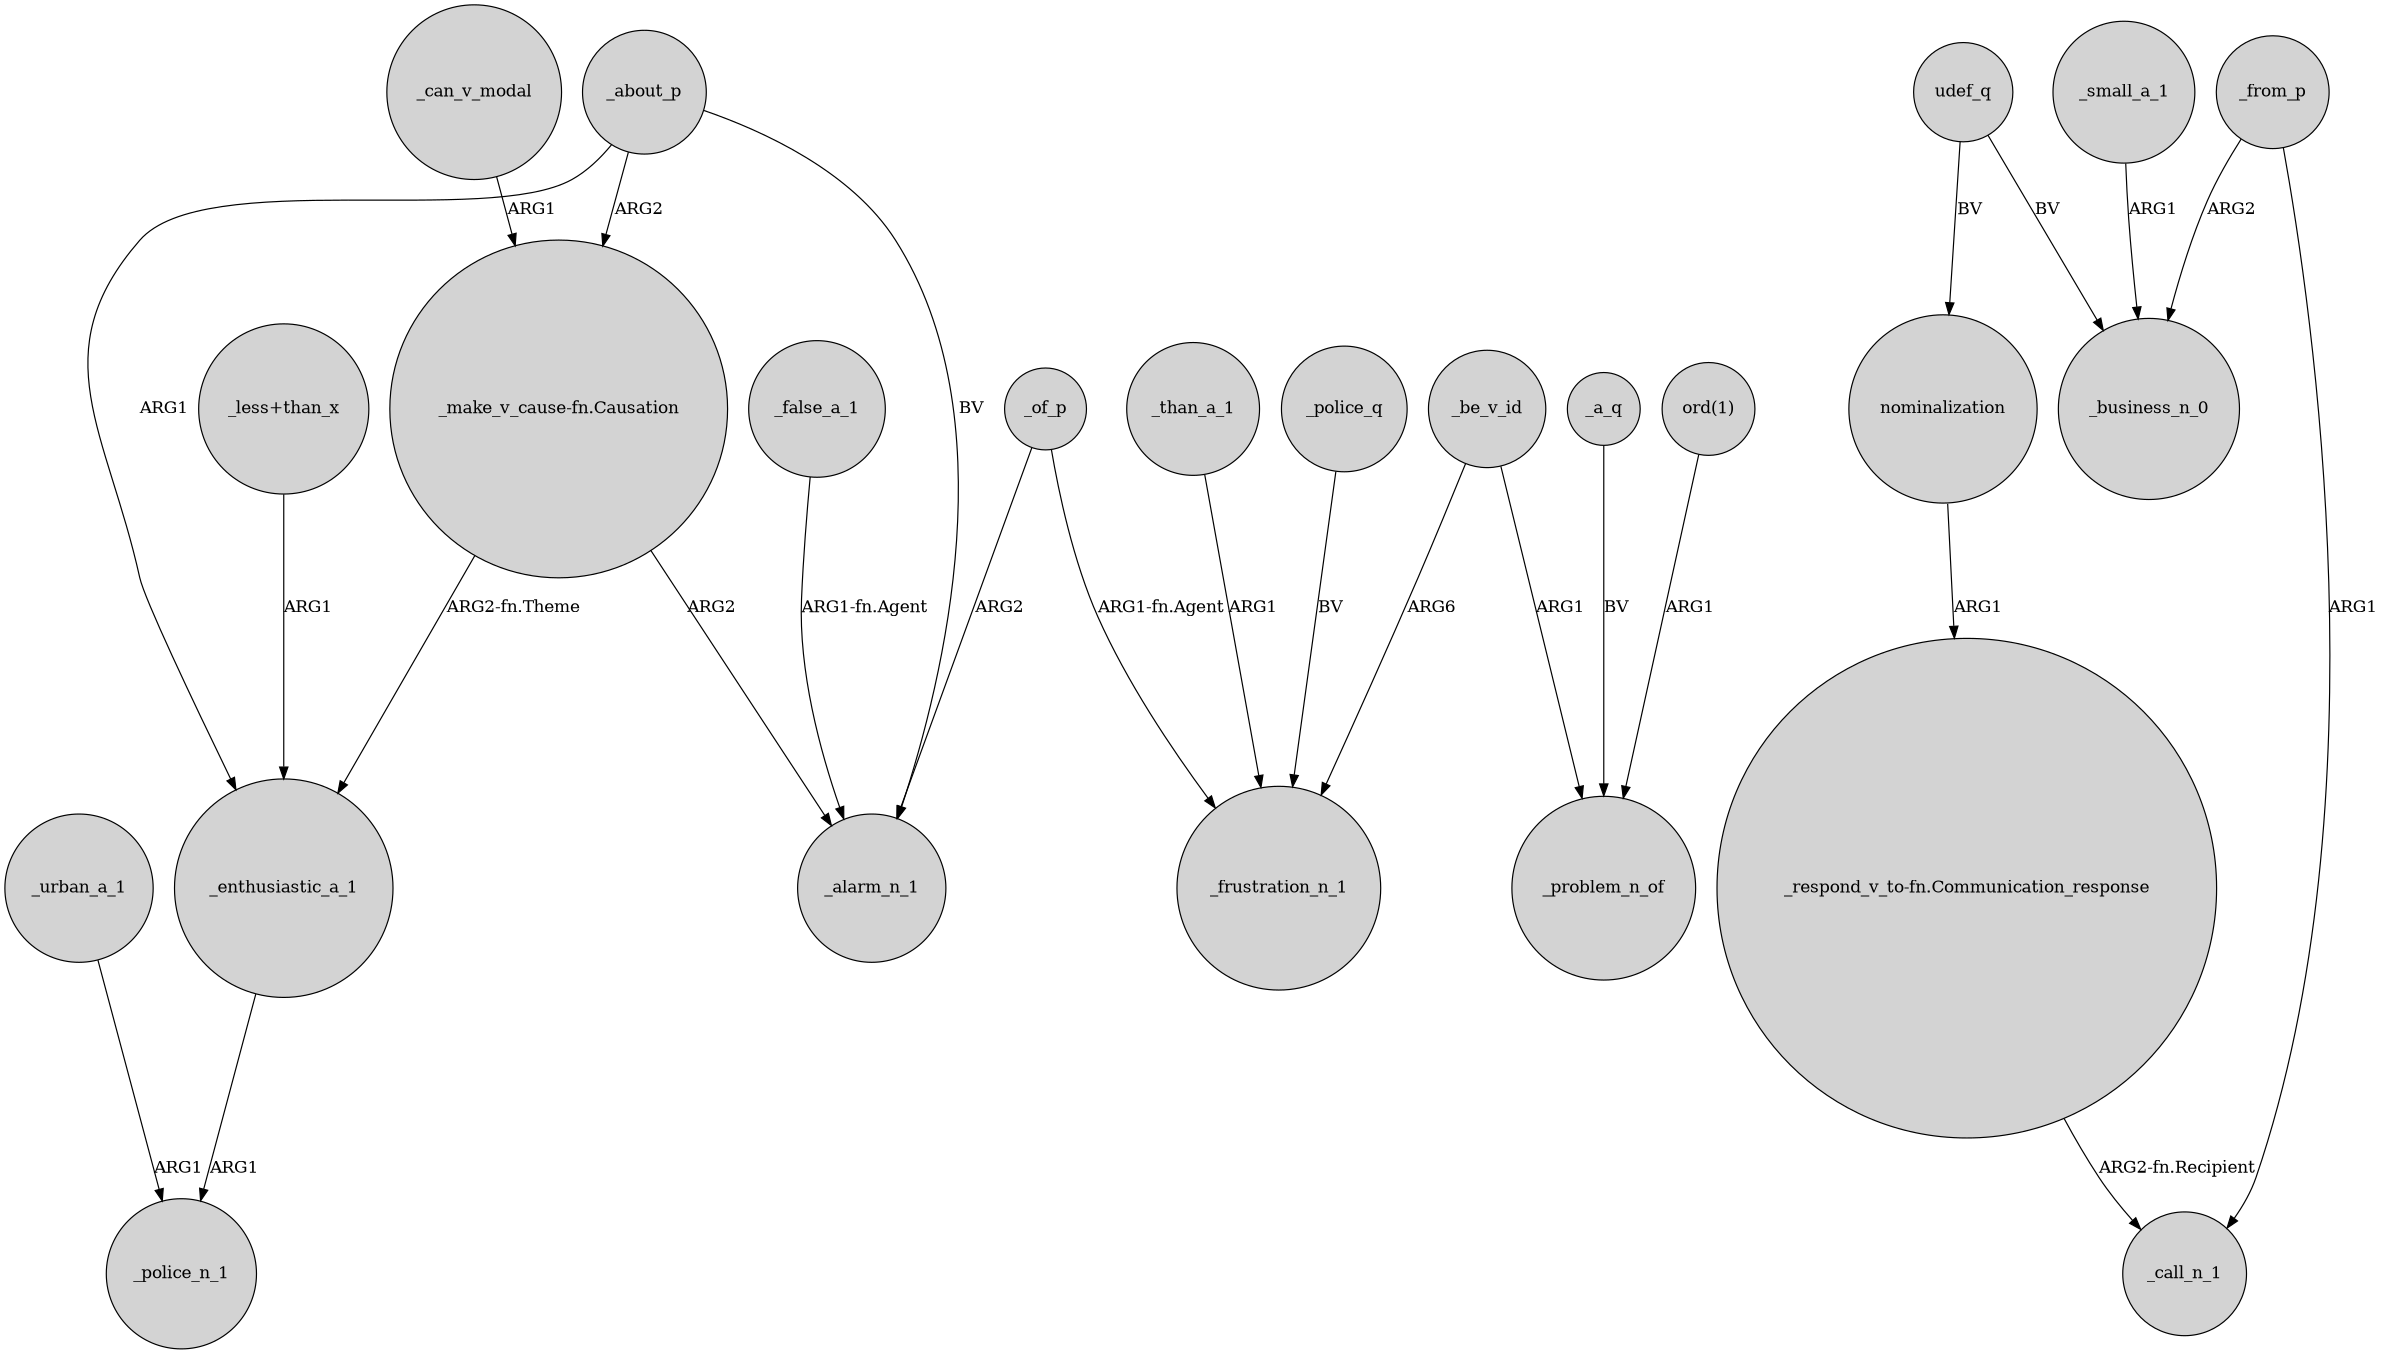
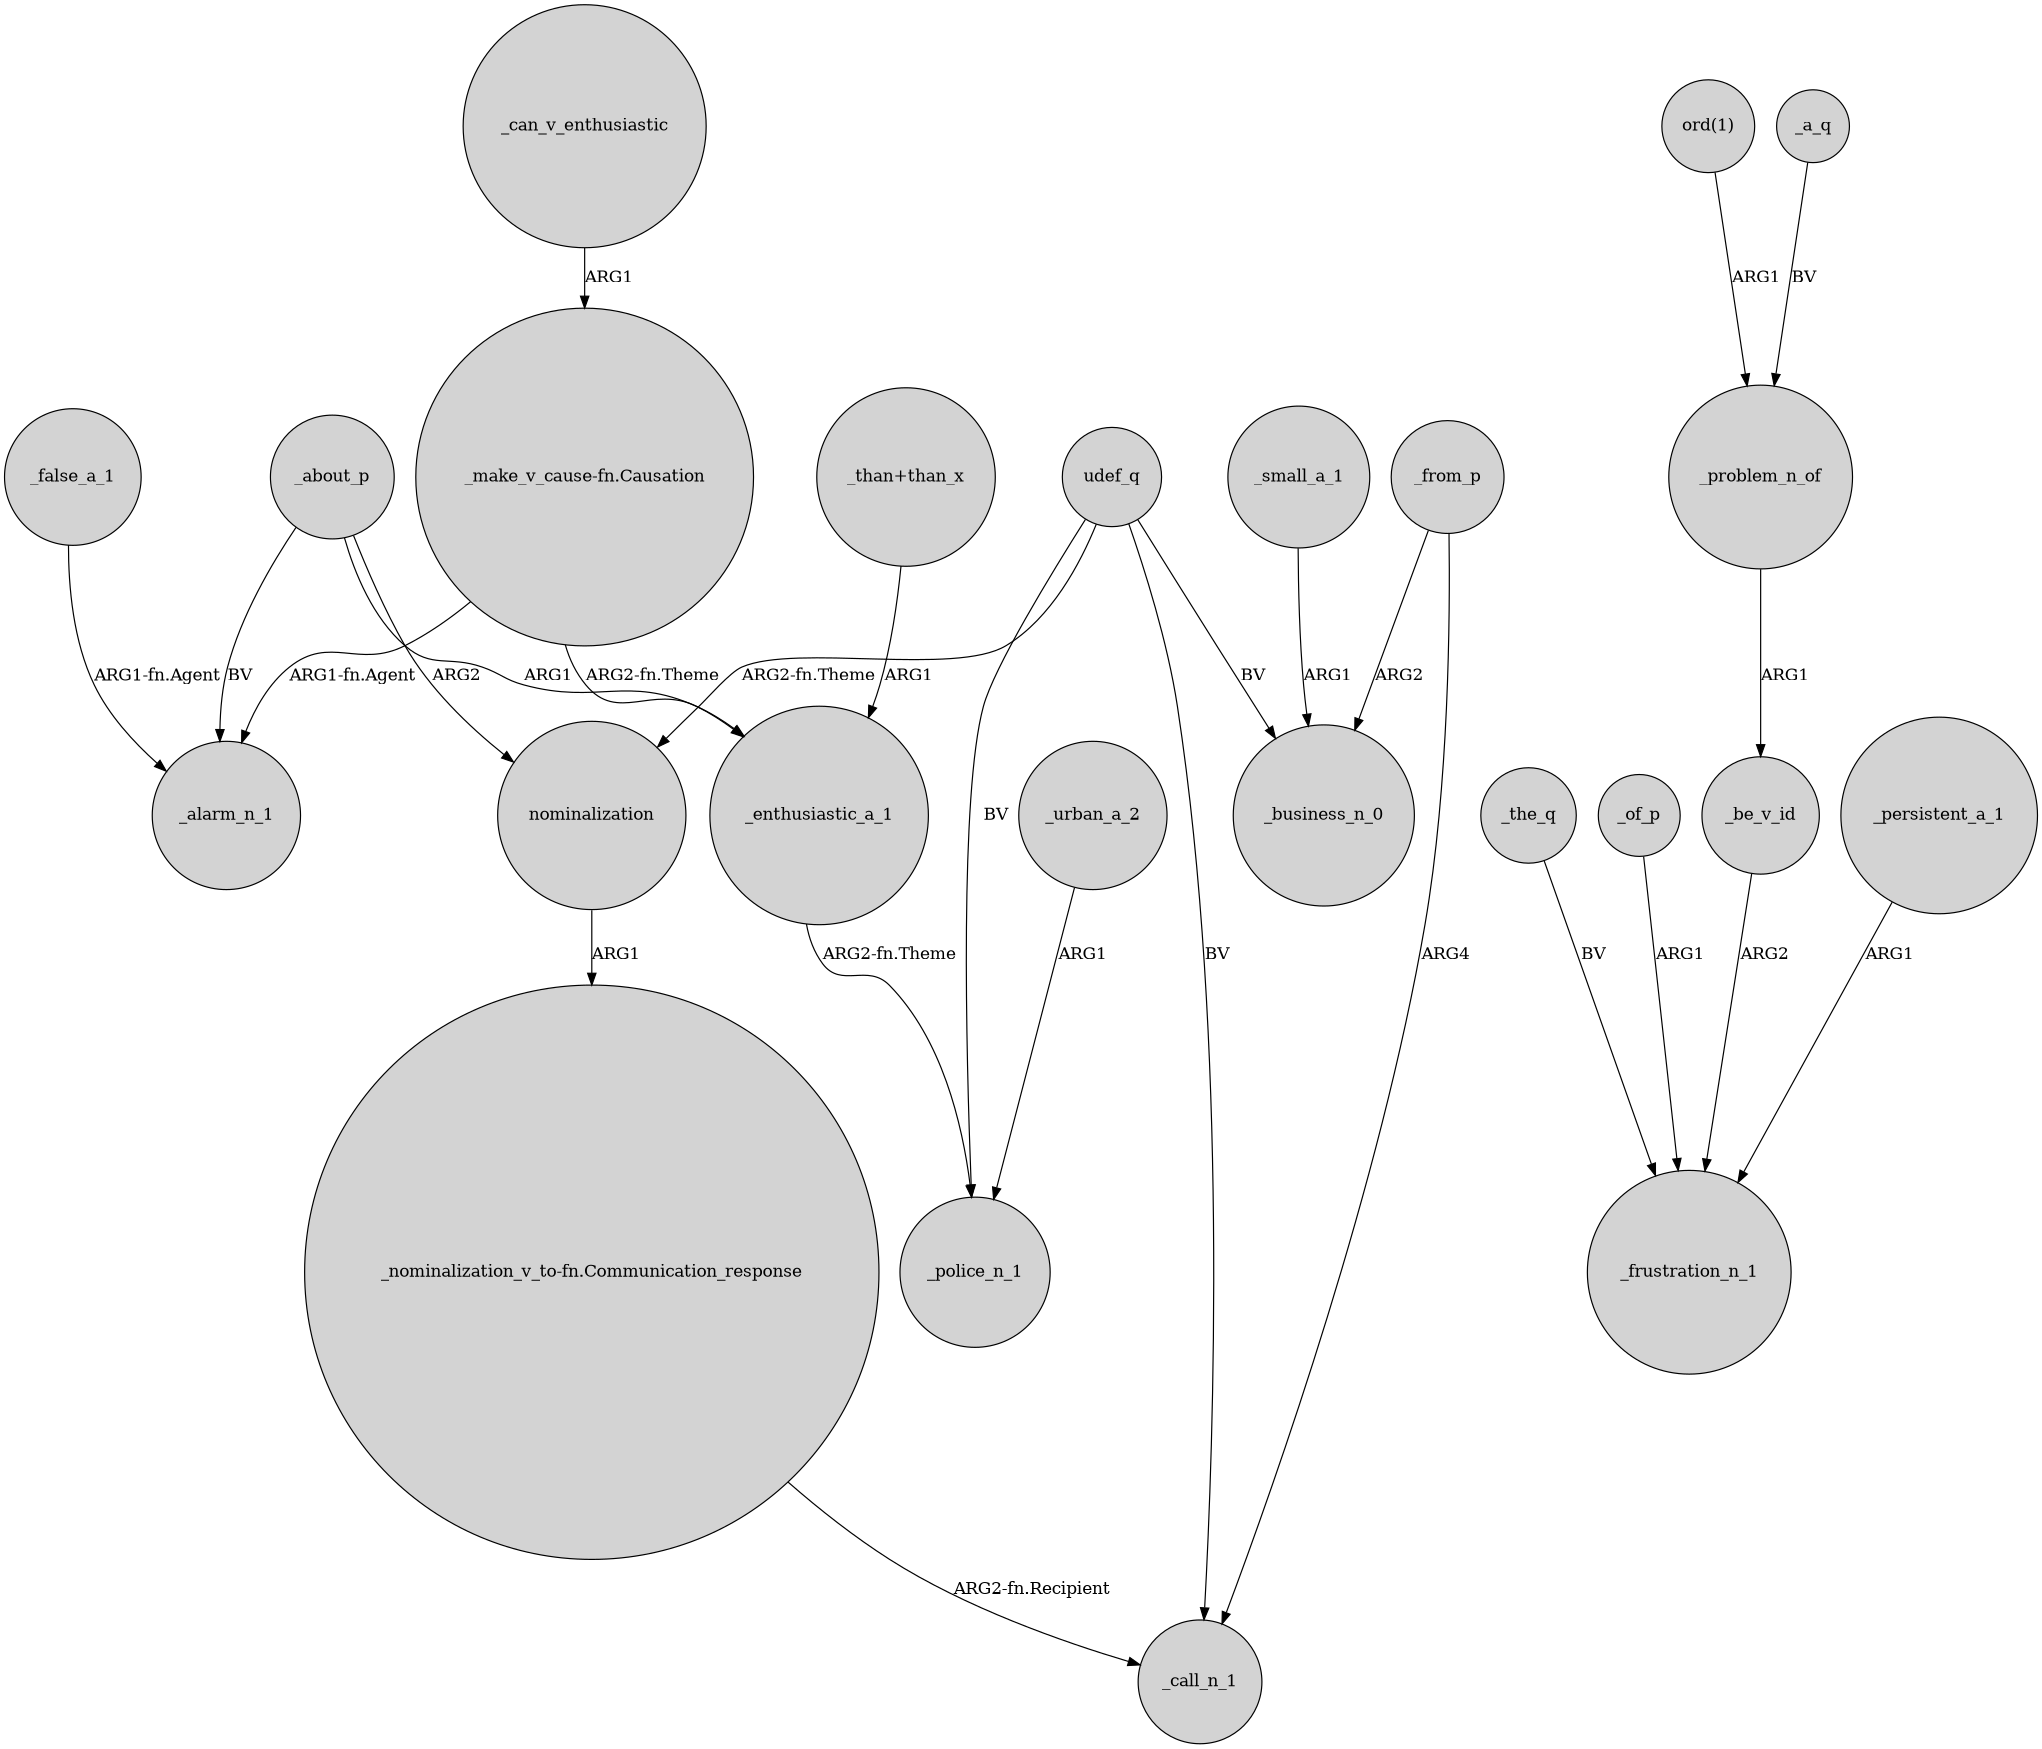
node "_can_v_modal": label "_can_v_modal" -> "_can_v_enthusiastic"
edge "_about_p" -> "_make_v_cause-fn.Causation": now "_about_p" -> "nominalization"
edge "udef_q" -> "nominalization": label "BV" -> "ARG2-fn.Theme"
node "_less+than_x": label "_less+than_x" -> "_than+than_x"
node "_than_a_1": label "_than_a_1" -> "_persistent_a_1"
node "_police_q": label "_police_q" -> "_the_q"
edge "_make_v_cause-fn.Causation" -> "_alarm_n_1": label "ARG2" -> "ARG1-fn.Agent"
edge "_of_p" -> "_frustration_n_1": label "ARG1-fn.Agent" -> "ARG1"
edge "_be_v_id" -> "_frustration_n_1": label "ARG6" -> "ARG2"
edge "_from_p" -> "_call_n_1": label "ARG1" -> "ARG4"
edge "_be_v_id" -> "_problem_n_of": reversed
edge "_of_p" -> "_alarm_n_1": removed, label "ARG2"
edge "udef_q" -> "_police_n_1": added, label "BV"
node "_urban_a_1": label "_urban_a_1" -> "_urban_a_2"
node "_respond_v_to-fn.Communication_response": label "_respond_v_to-fn.Communication_response" -> "_nominalization_v_to-fn.Communication_response"
edge "udef_q" -> "_call_n_1": added, label "BV"
edge "_enthusiastic_a_1" -> "_police_n_1": label "ARG1" -> "ARG2-fn.Theme"
